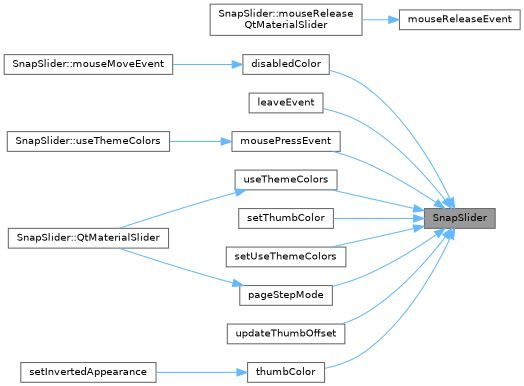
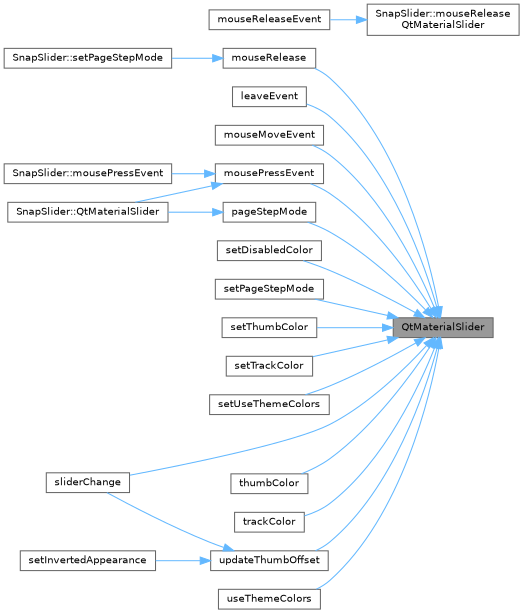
edge "SnapSlider::mouseRelease QtMaterialSlider" -> "mouseReleaseEvent": reversed
node "SnapSlider::mouseMoveEvent": label "SnapSlider::mouseMoveEvent" -> "SnapSlider::setPageStepMode"
node "disabledColor": label "disabledColor" -> "mouseRelease"
node "mouseMoveEvent": added
node "SnapSlider::useThemeColors": label "SnapSlider::useThemeColors" -> "SnapSlider::mousePressEvent"
edge "SnapSlider::QtMaterialSlider" -> "useThemeColors": now "SnapSlider::QtMaterialSlider" -> "mousePressEvent"
node "SnapSlider": label "SnapSlider" -> "QtMaterialSlider"
node "setDisabledColor": added
node "setPageStepMode": added
node "setTrackColor": added
edge "setInvertedAppearance" -> "thumbColor": now "setInvertedAppearance" -> "updateThumbOffset"
node "sliderChange": added
node "trackColor": added
